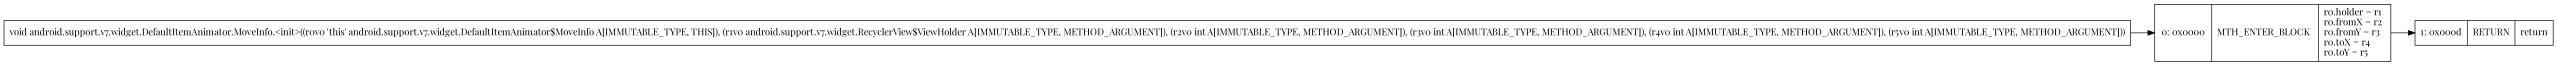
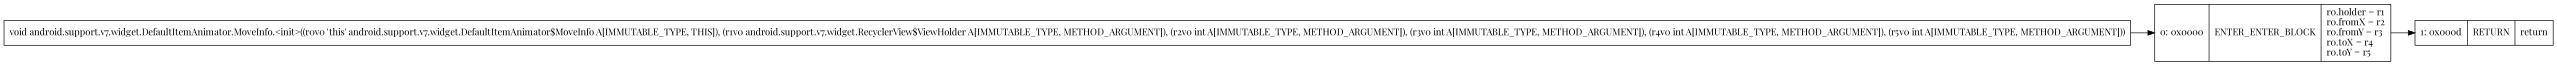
node "0: 0x0000": text "MTH_ENTER_BLOCK" -> "ENTER_ENTER_BLOCK"
